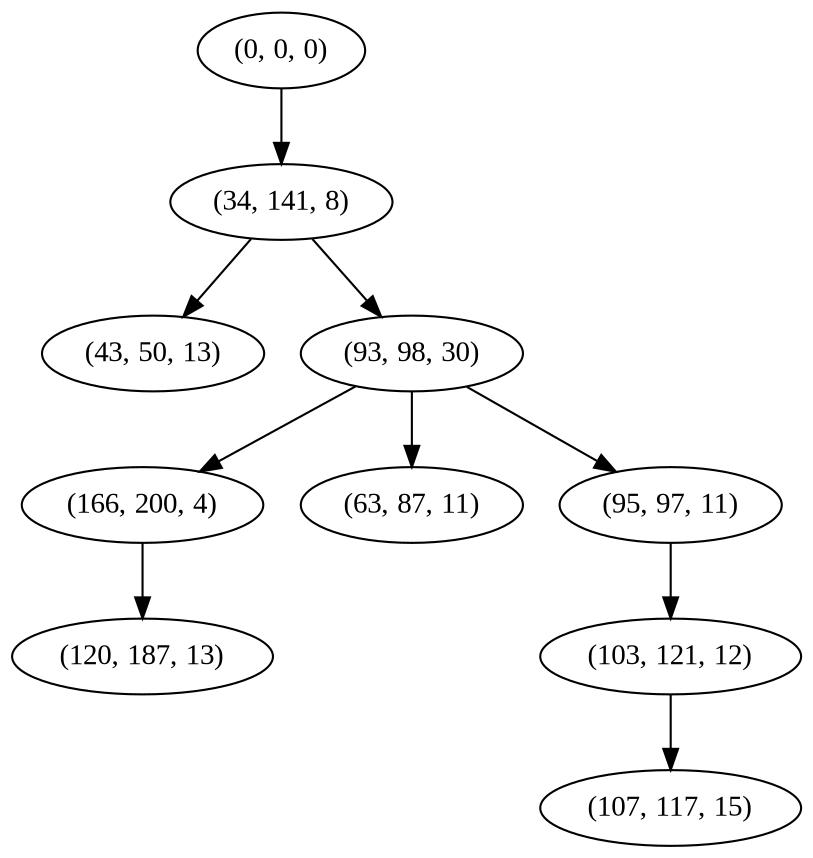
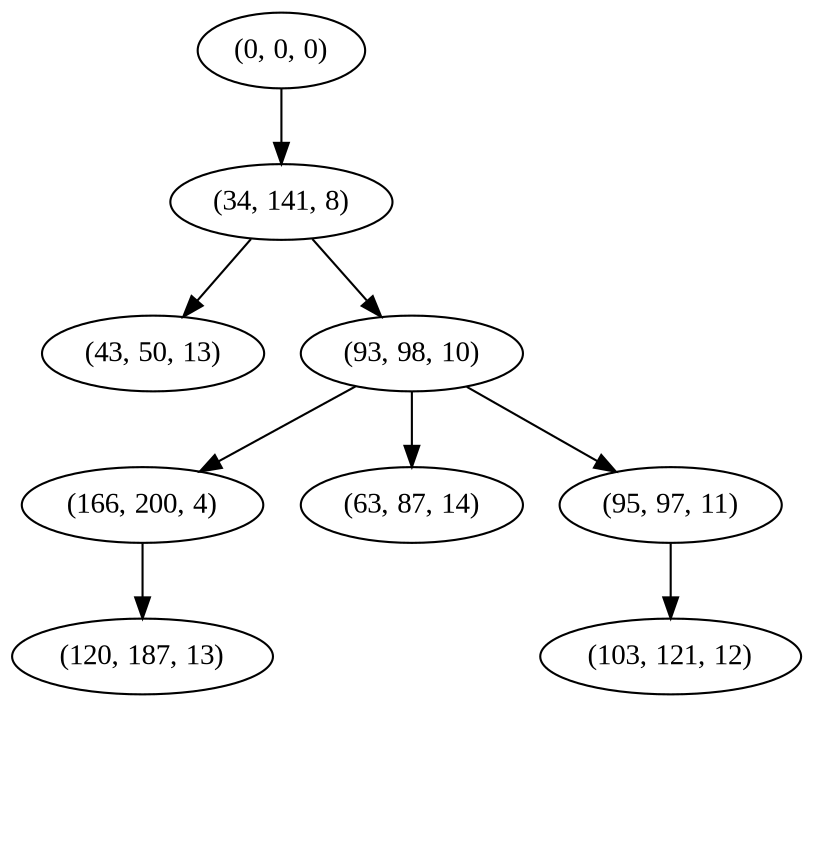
node "(93, 98, 30)": label "(93, 98, 30)" -> "(93, 98, 10)"
node "(63, 87, 11)": label "(63, 87, 11)" -> "(63, 87, 14)"
node "(107, 117, 15)": removed
